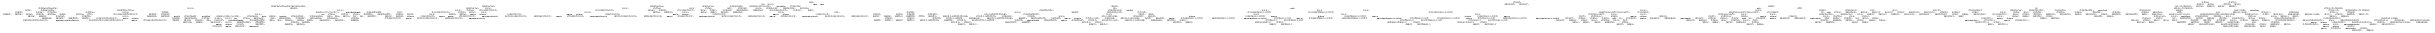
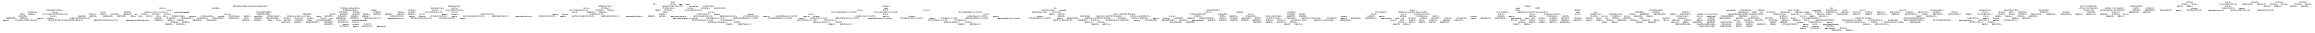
node "(CONTROL_STRUCTURE,if (url == null),if (url == null))": removed
